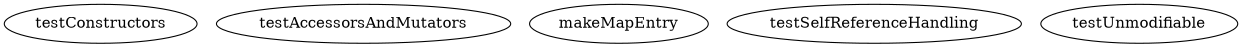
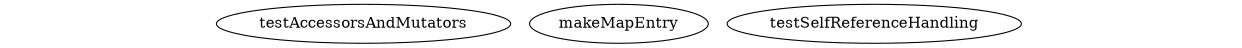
node "testConstructors": removed
node "testUnmodifiable": removed
